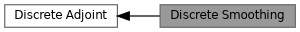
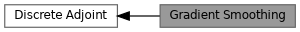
node "Discrete Smoothing": label "Discrete Smoothing" -> "Gradient Smoothing"
